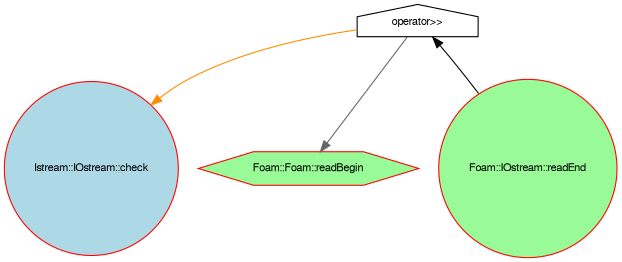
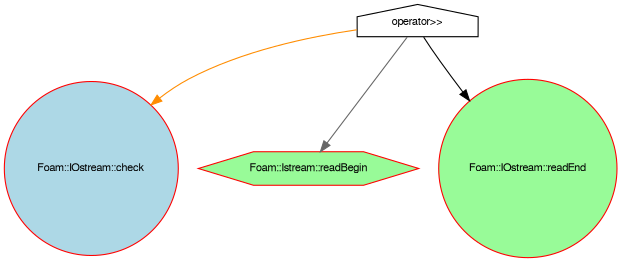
edge "Foam::IOstream::readEnd" -> "operator>>": reversed
node "Istream::IOstream::check": label "Istream::IOstream::check" -> "Foam::IOstream::check"
node "Foam::Foam::readBegin": label "Foam::Foam::readBegin" -> "Foam::Istream::readBegin"
